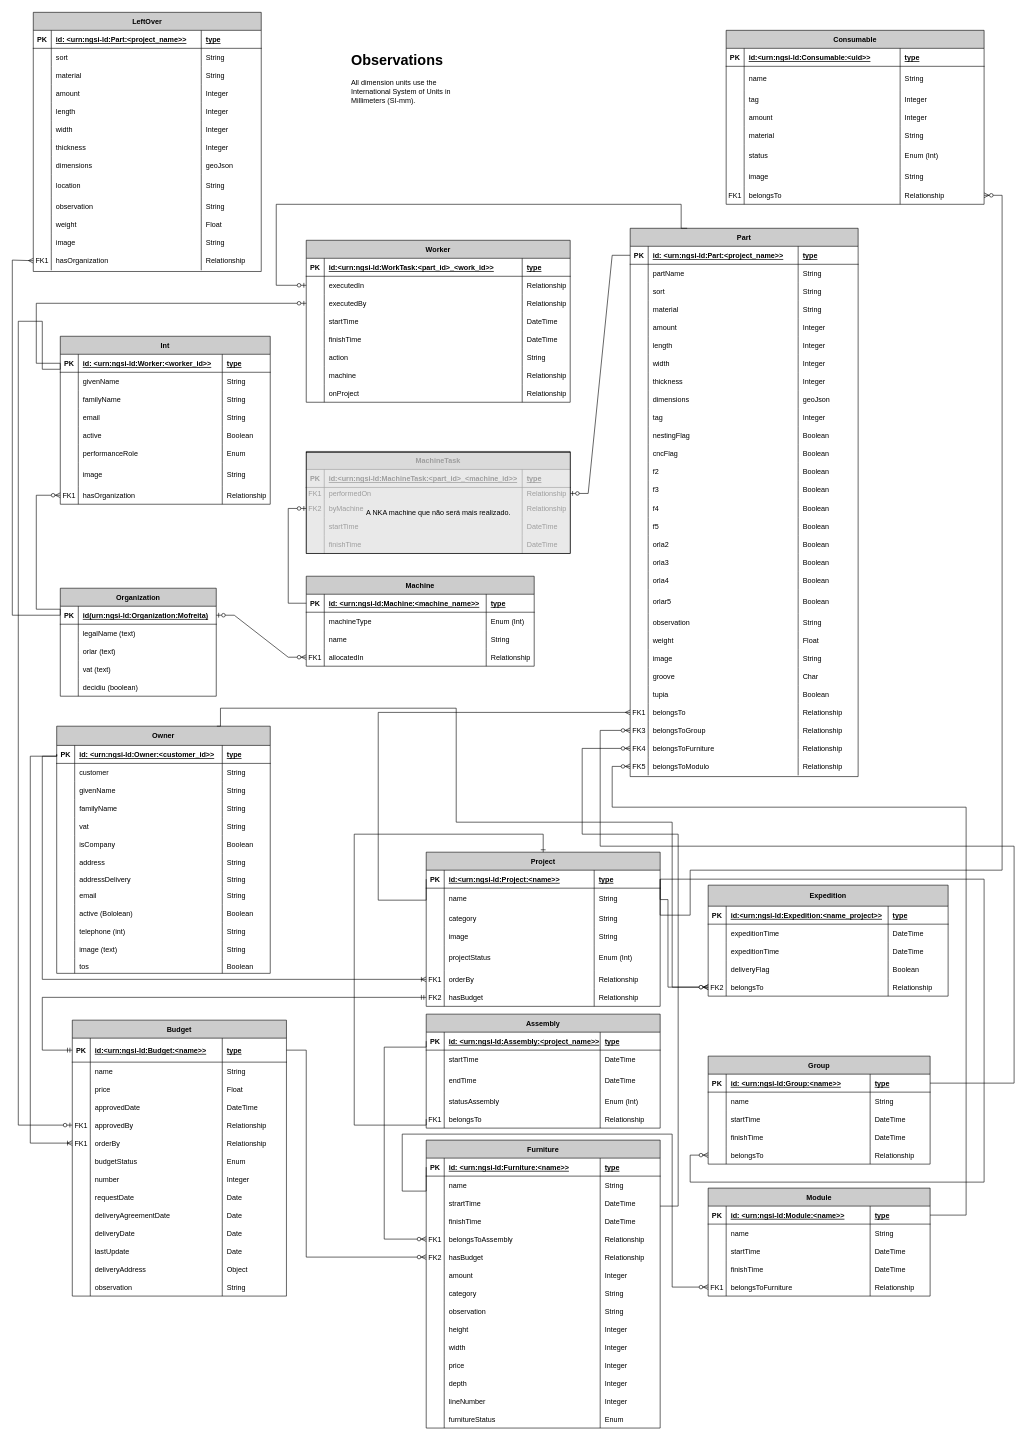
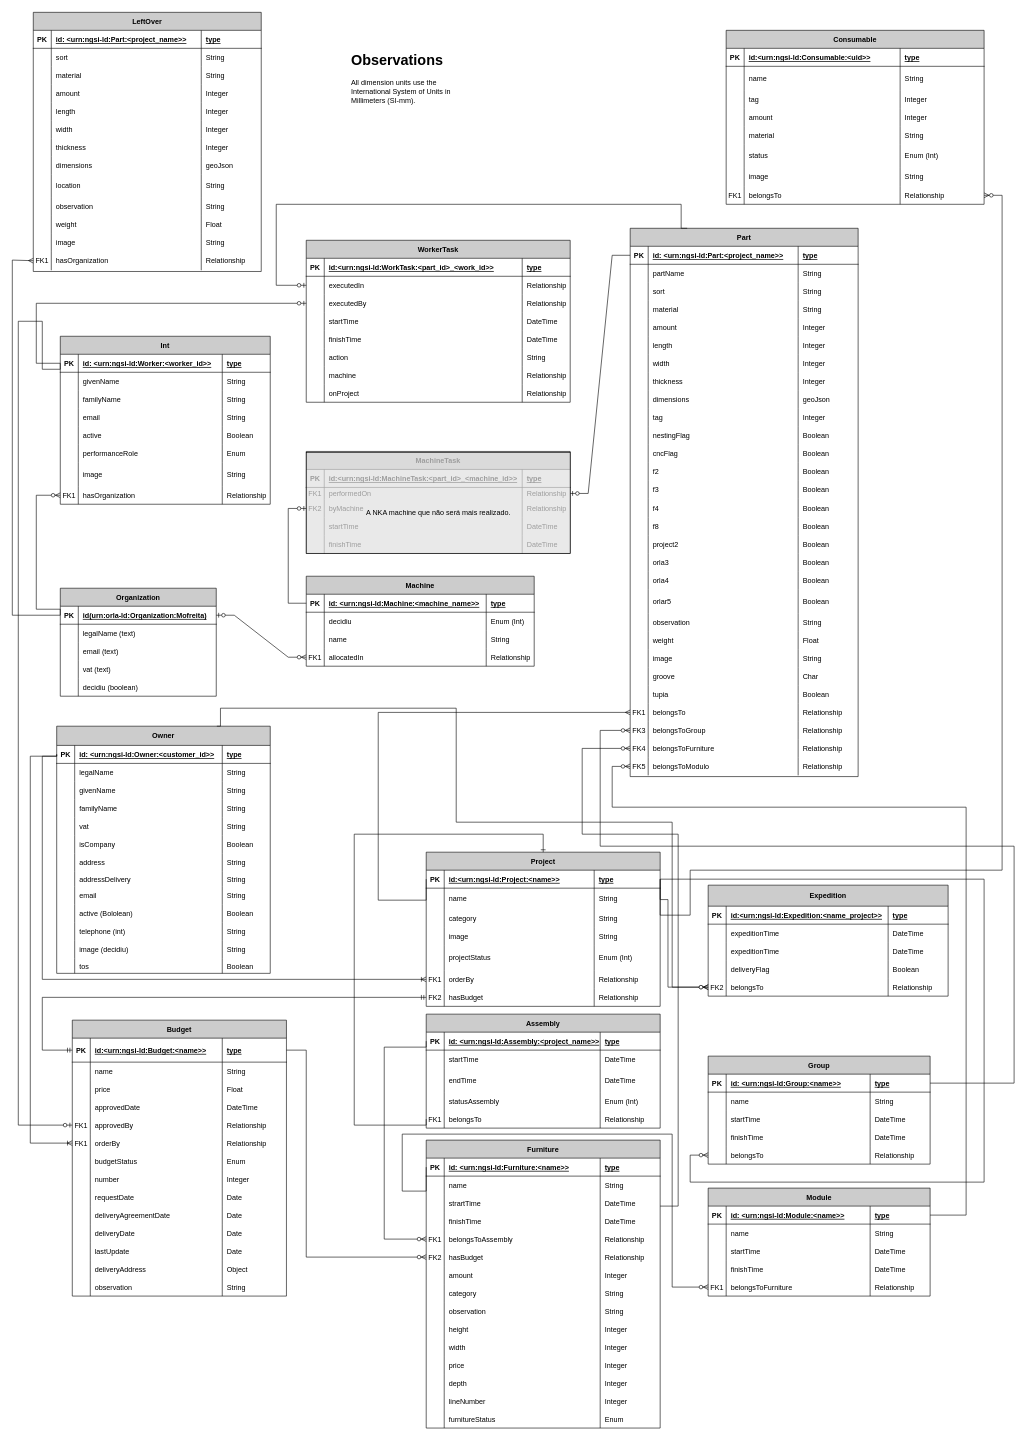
node "Worker": label "Worker" -> "WorkerTask"
node "f5": label "f5" -> "f8"
node "orla2": label "orla2" -> "project2"
node "id(urn:ngsi-ld:Organization:Mofreita)": label "id(urn:ngsi-ld:Organization:Mofreita)" -> "id(urn:orla-ld:Organization:Mofreita)"
node "machineType": label "machineType" -> "decidiu"
node "orlar (text)": label "orlar (text)" -> "email (text)"
node "customer": label "customer" -> "legalName"
node "image (text)": label "image (text)" -> "image (decidiu)"
